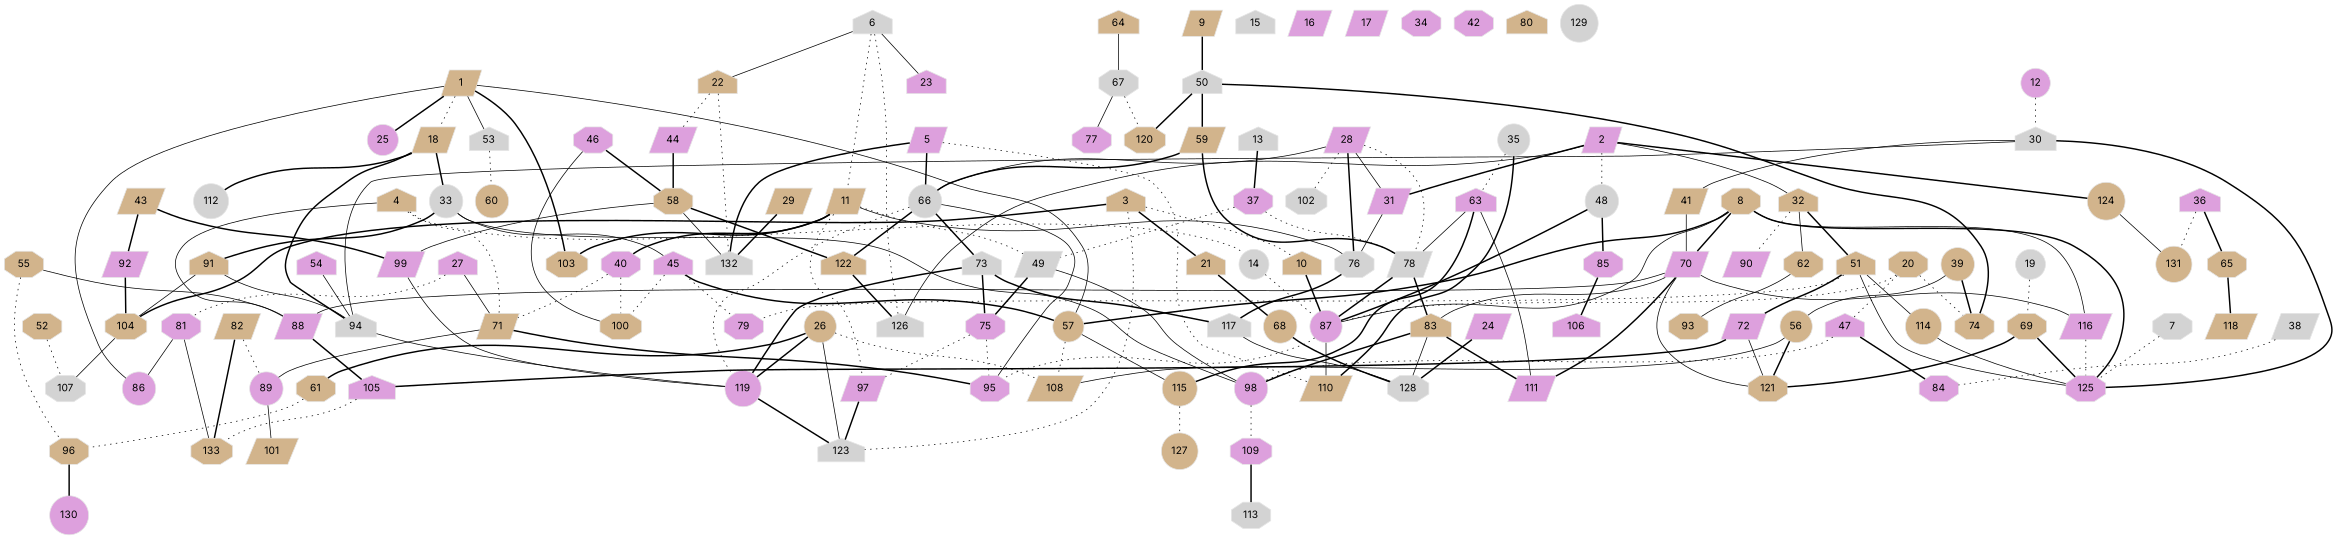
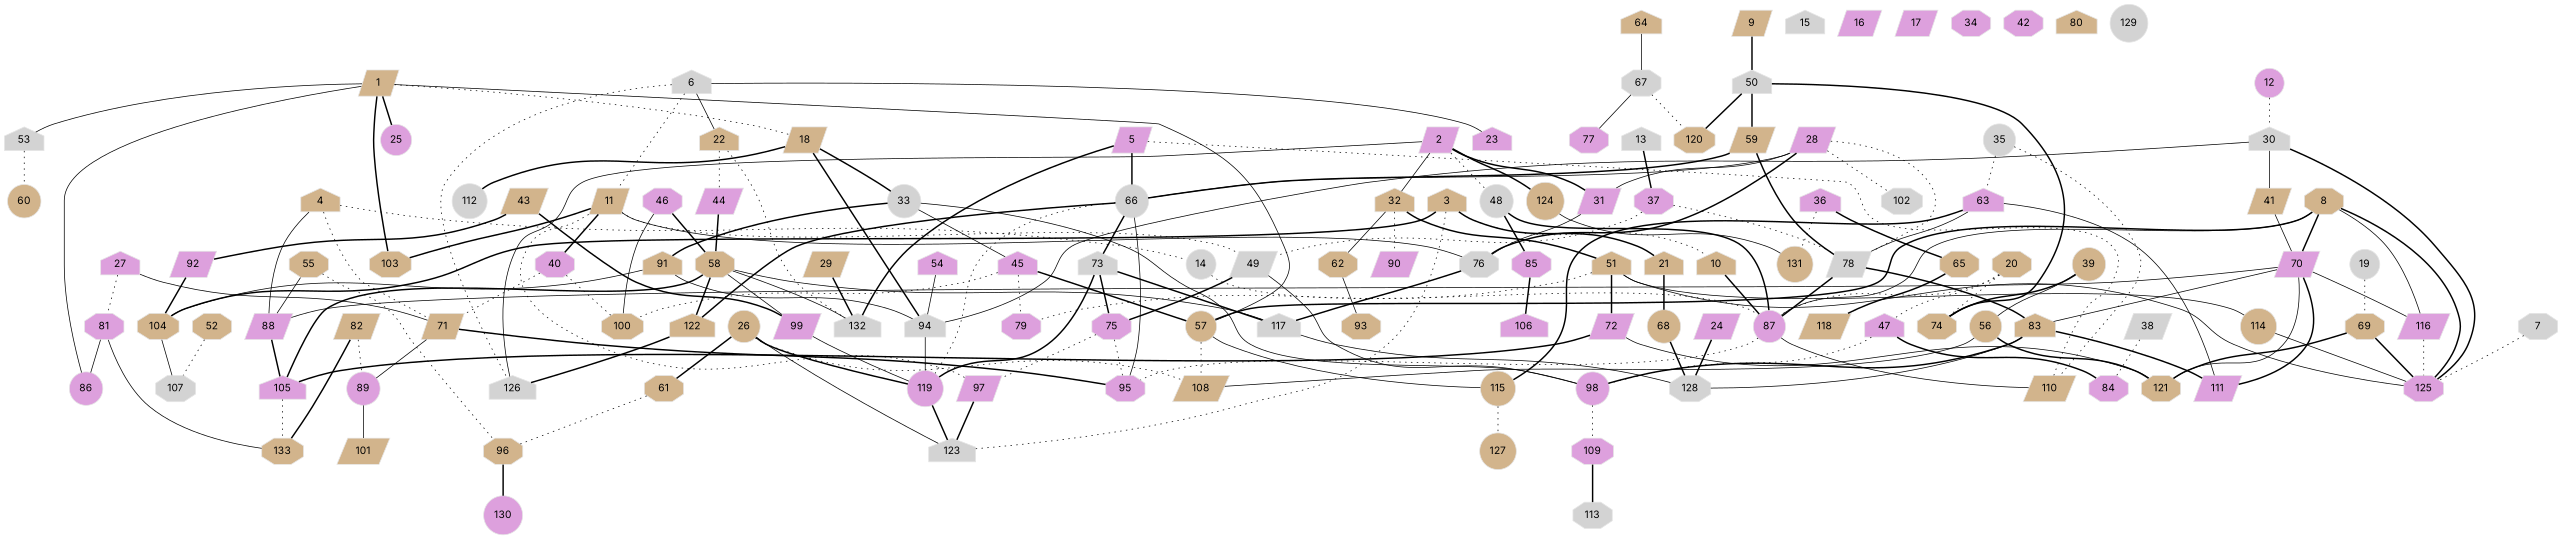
edge "58" -- "105": added
edge "35" -- "110": style bold -> dotted
edge "58" -- "117": added
